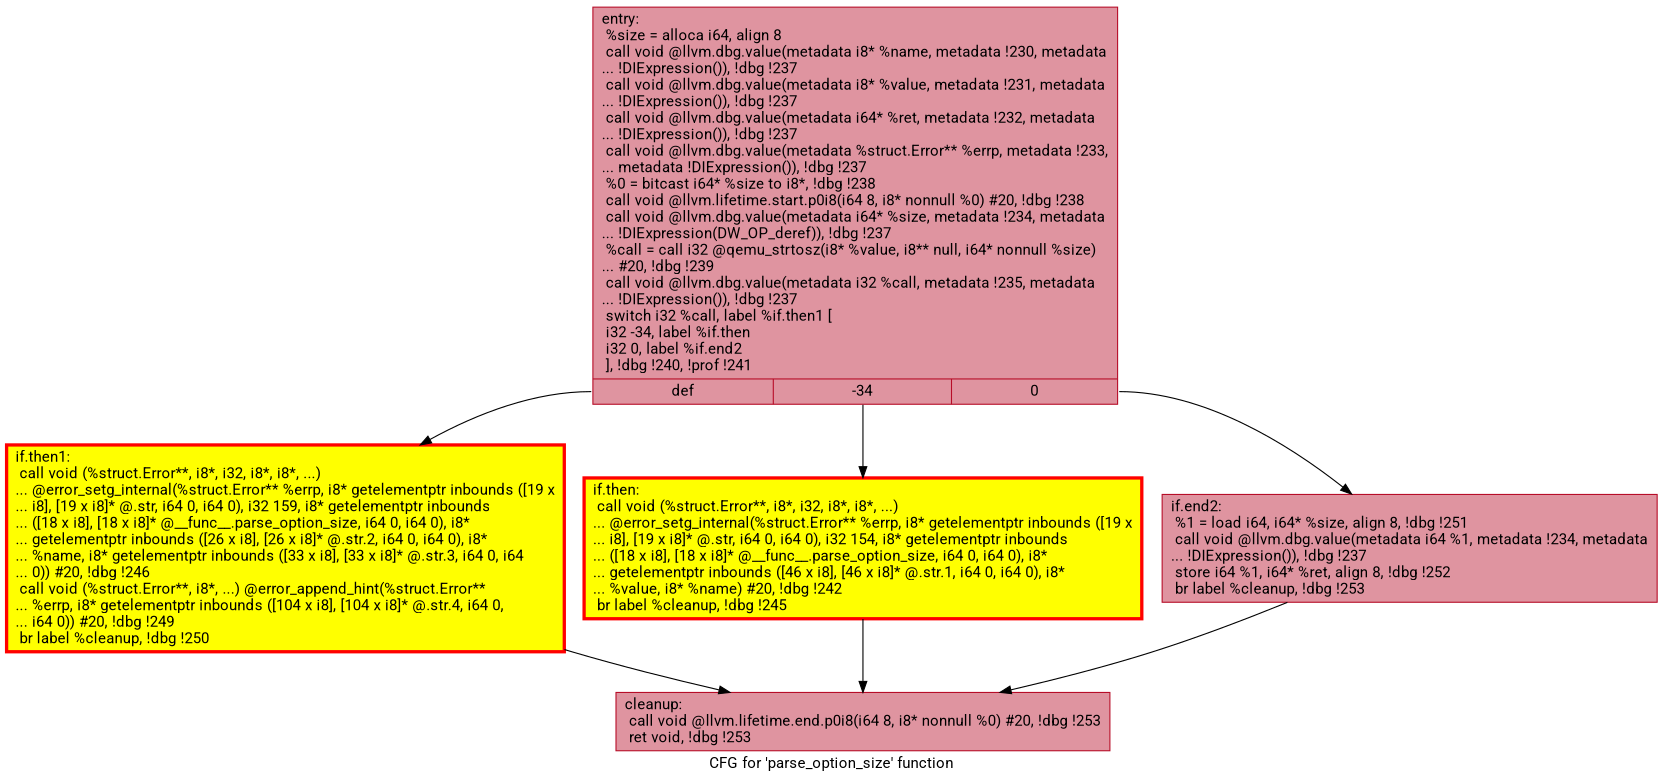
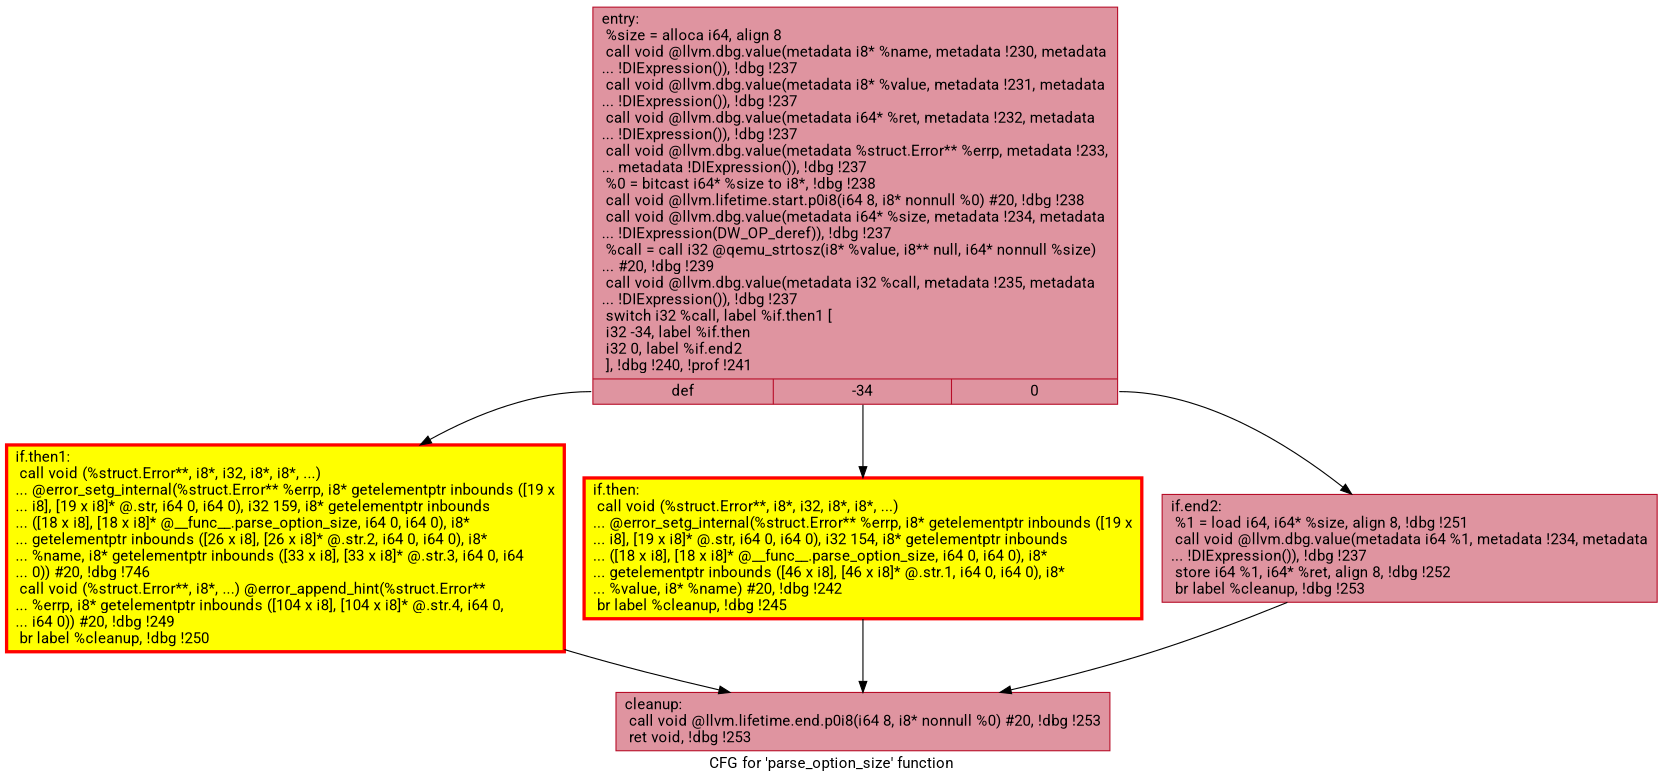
node "if.then1:": text "... 0)) #20, !dbg !246" -> "... 0)) #20, !dbg !746"
